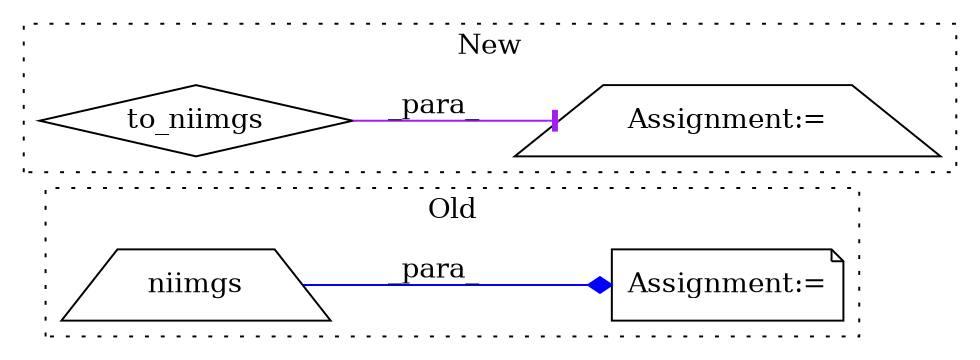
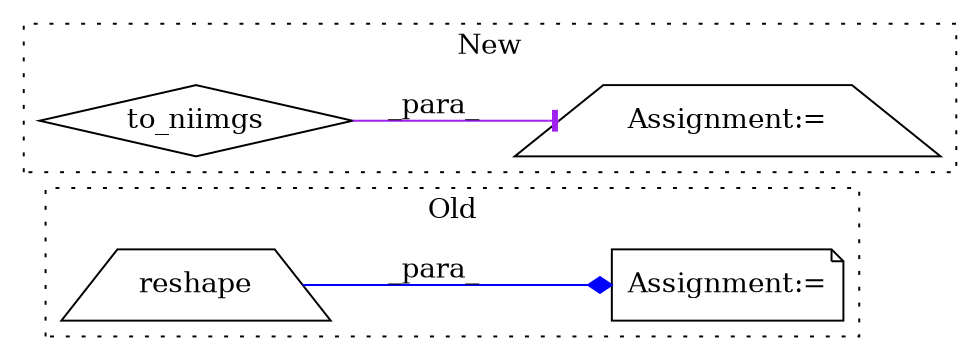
node "niimgs": label "niimgs" -> "reshape"
